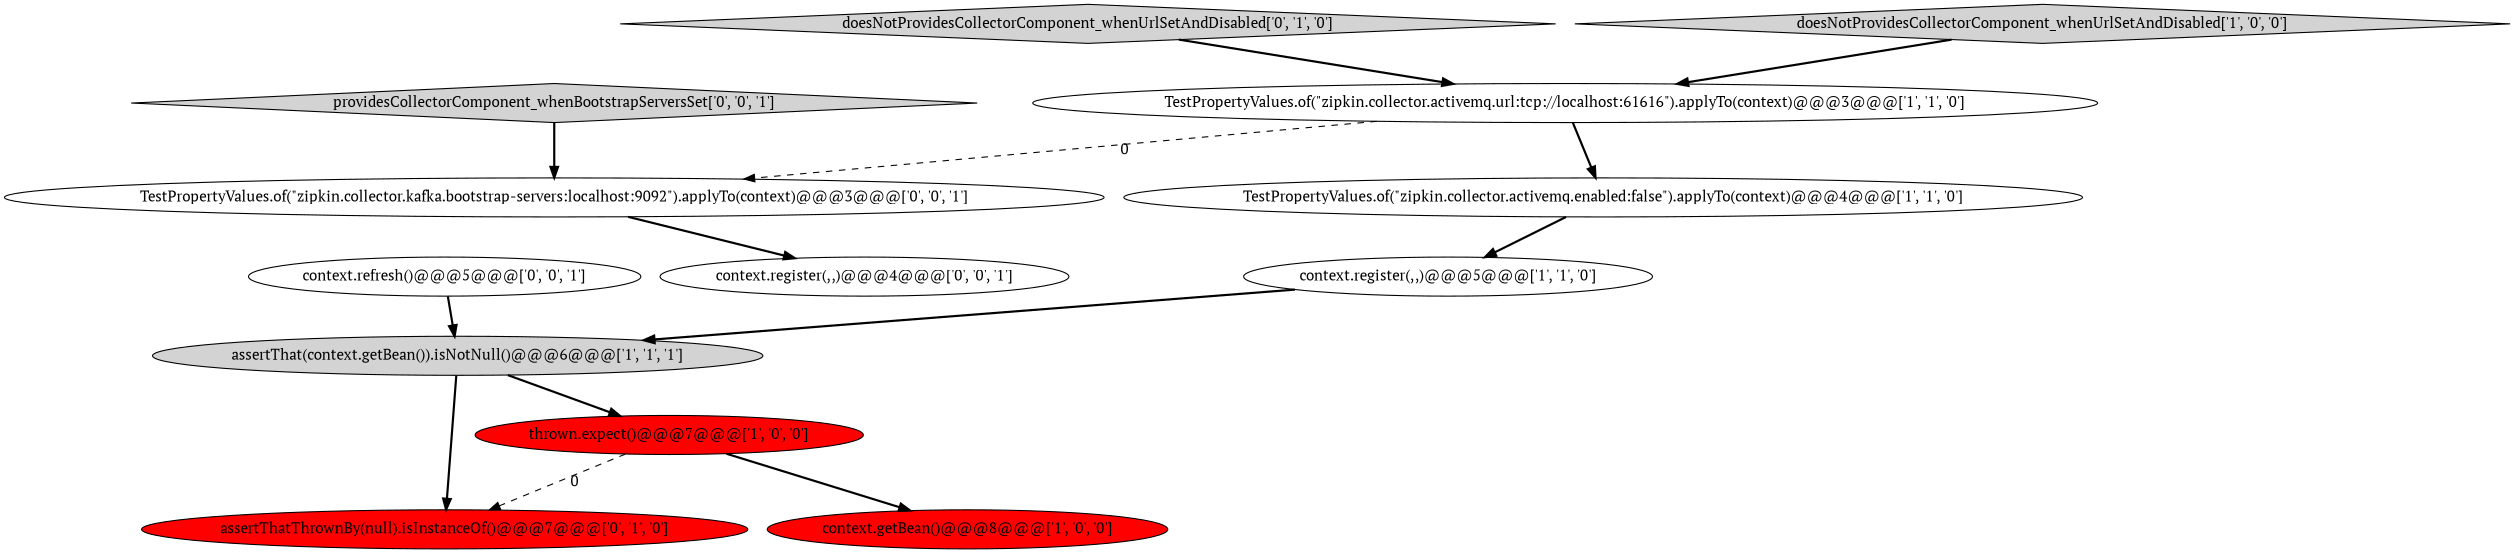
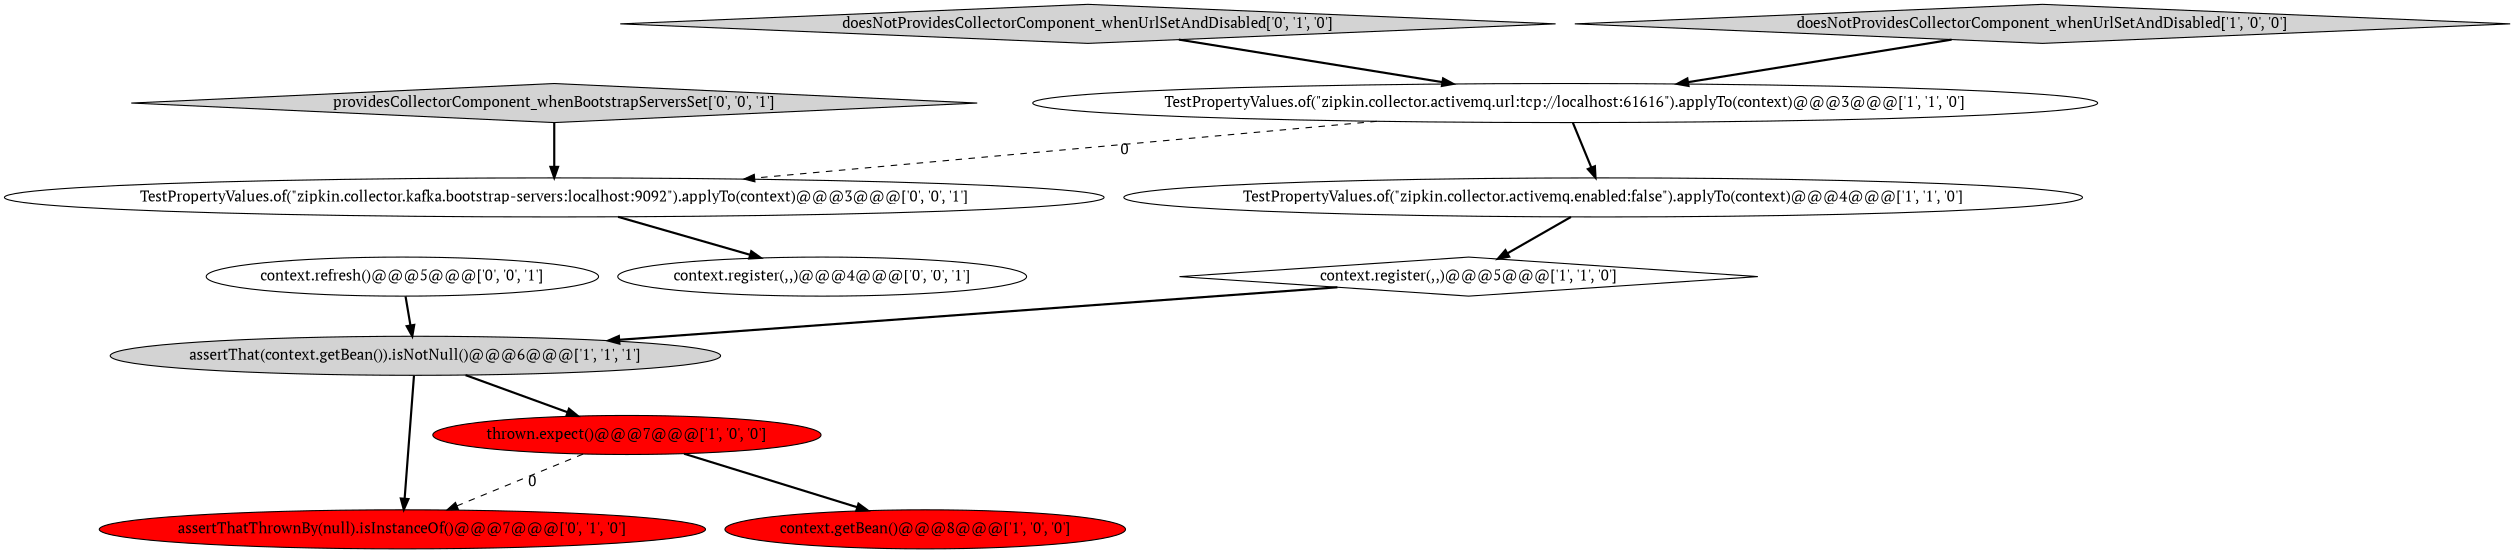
node "context.register(,,)@@@5@@@['1', '1', '0']": shape ellipse -> diamond
